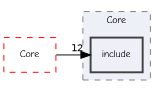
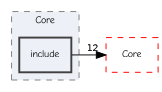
edge "Core" -> "include": reversed
